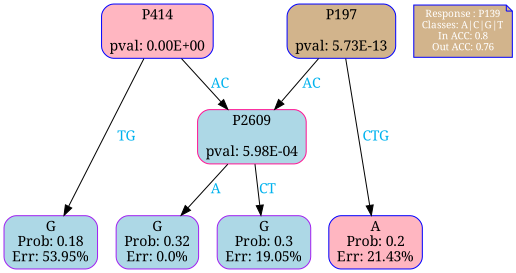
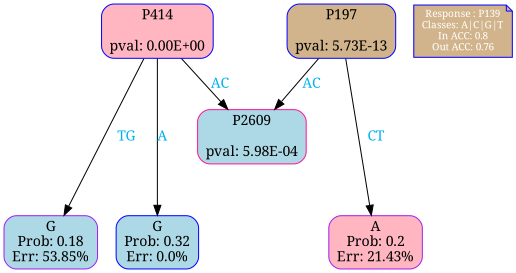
edge "P197 pval: 5.73E-13" -> "A Prob: 0.2 Err: 21.43%": label "CTG" -> "CT"
edge "P2609 pval: 5.98E-04" -> "G Prob: 0.32 Err: 0.0%": now "P414 pval: 0.00E+00" -> "G Prob: 0.32 Err: 0.0%"
node "G Prob: 0.18 Err: 53.95%": label "G Prob: 0.18 Err: 53.95%" -> "G Prob: 0.18 Err: 53.85%"
node "G Prob: 0.32 Err: 0.0%": color purple -> blue
node "G Prob: 0.3 Err: 19.05%": removed
node "A Prob: 0.2 Err: 21.43%": color blue -> purple
